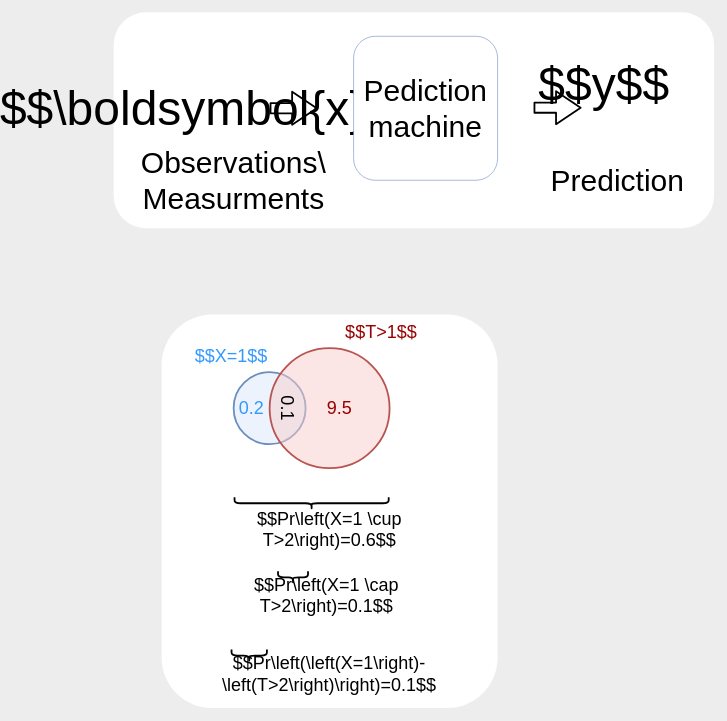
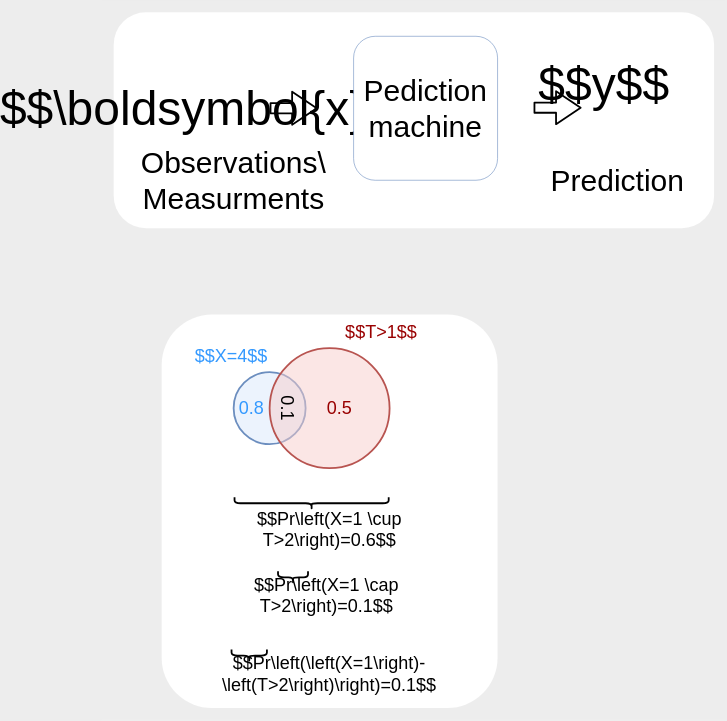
node "$$X=1$$": label "$$X=1$$" -> "$$X=4$$"
node "0.2": label "0.2" -> "0.8"
node "9.5": label "9.5" -> "0.5"
